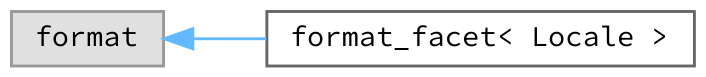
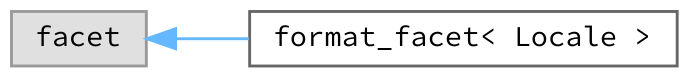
node "format": label "format" -> "facet"
